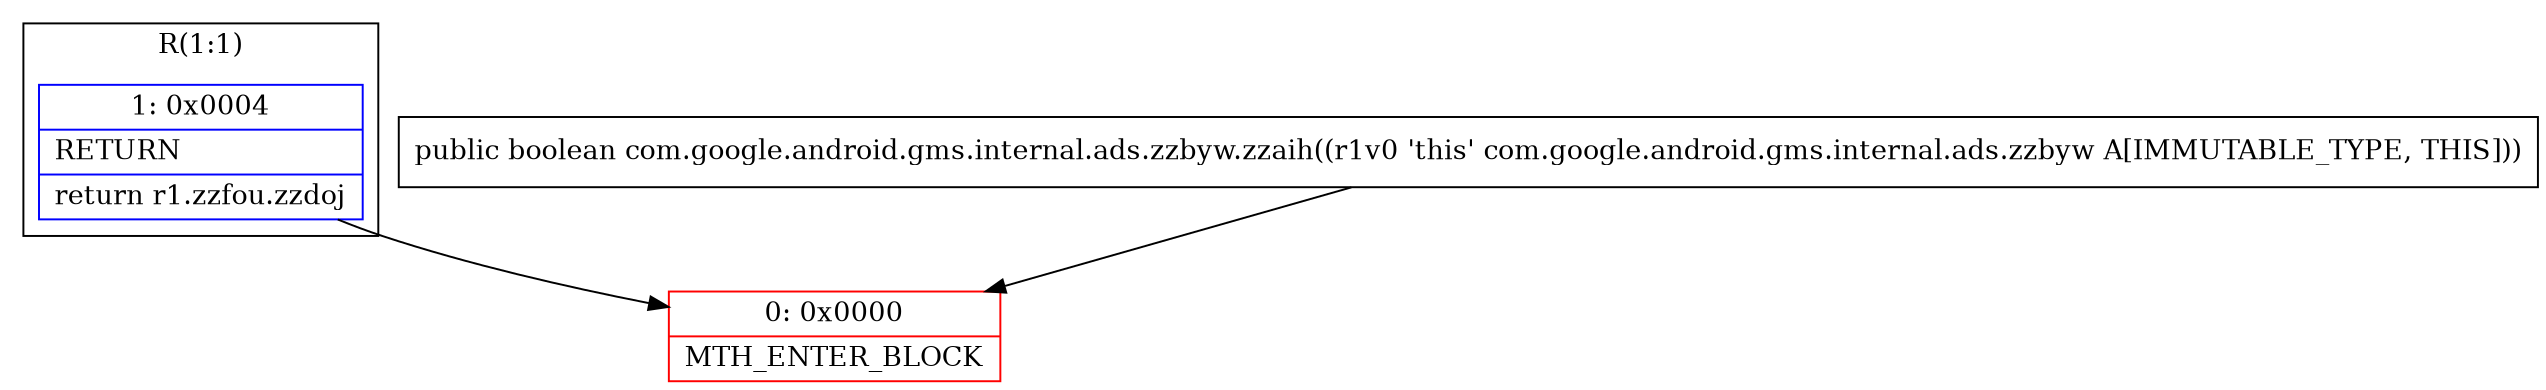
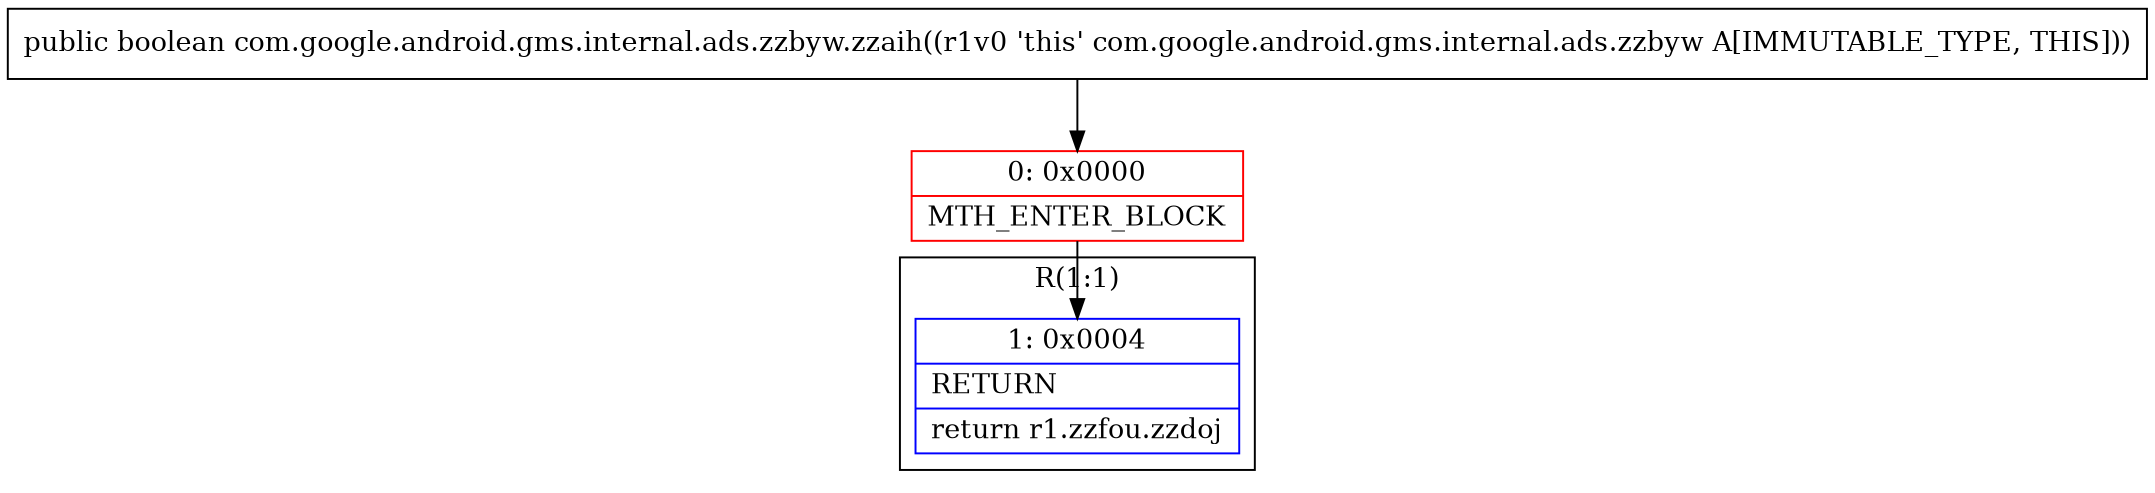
edge "1: 0x0004" -> "0: 0x0000": reversed
